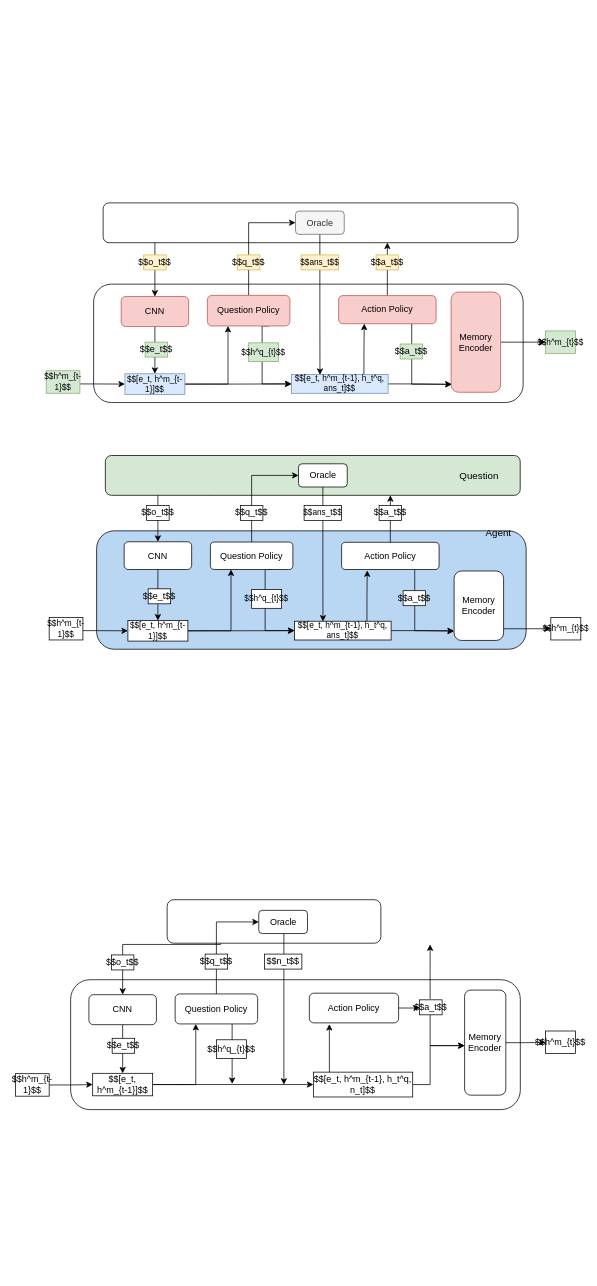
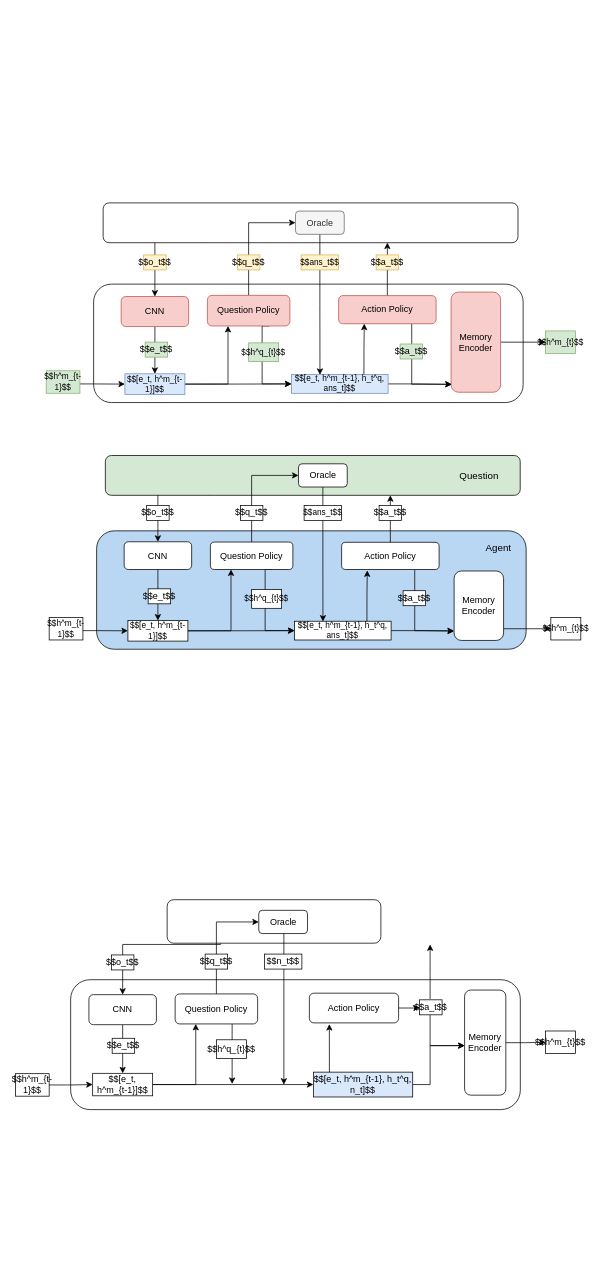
node "Agent": moved (498, 533) -> (498, 548)
node "$$[e_t, h^m_{t-1}, h_t^q, n_t]$$": fillcolor #ffffff -> #dae8fc
